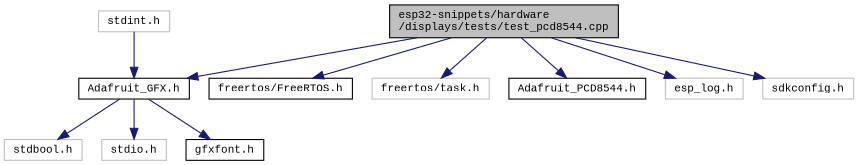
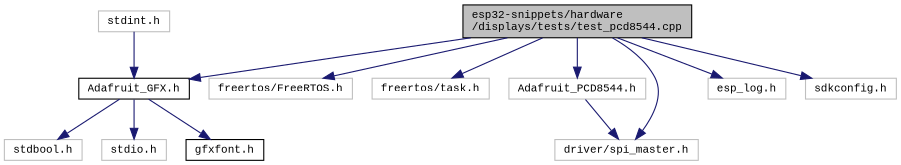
node "freertos/FreeRTOS.h": color black -> grey75
node "Adafruit_PCD8544.h": color black -> grey75
node "driver/spi_master.h": added
